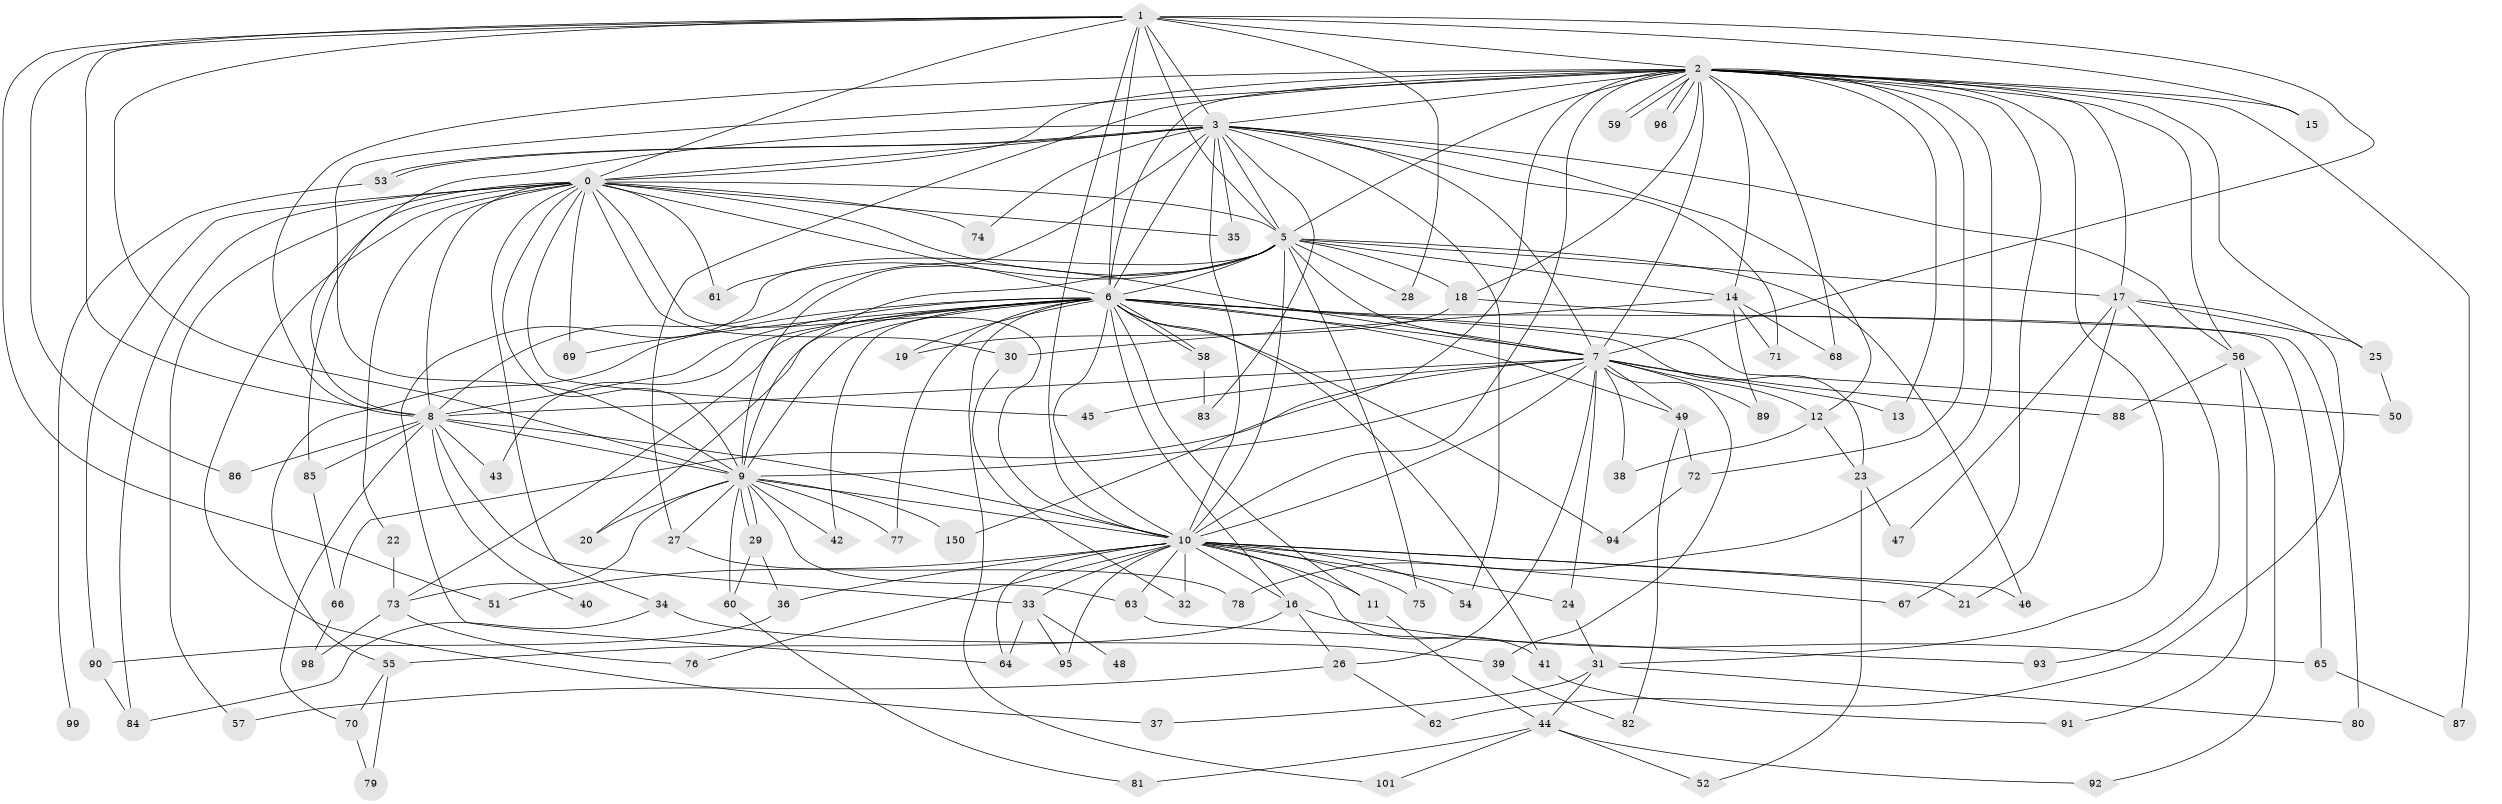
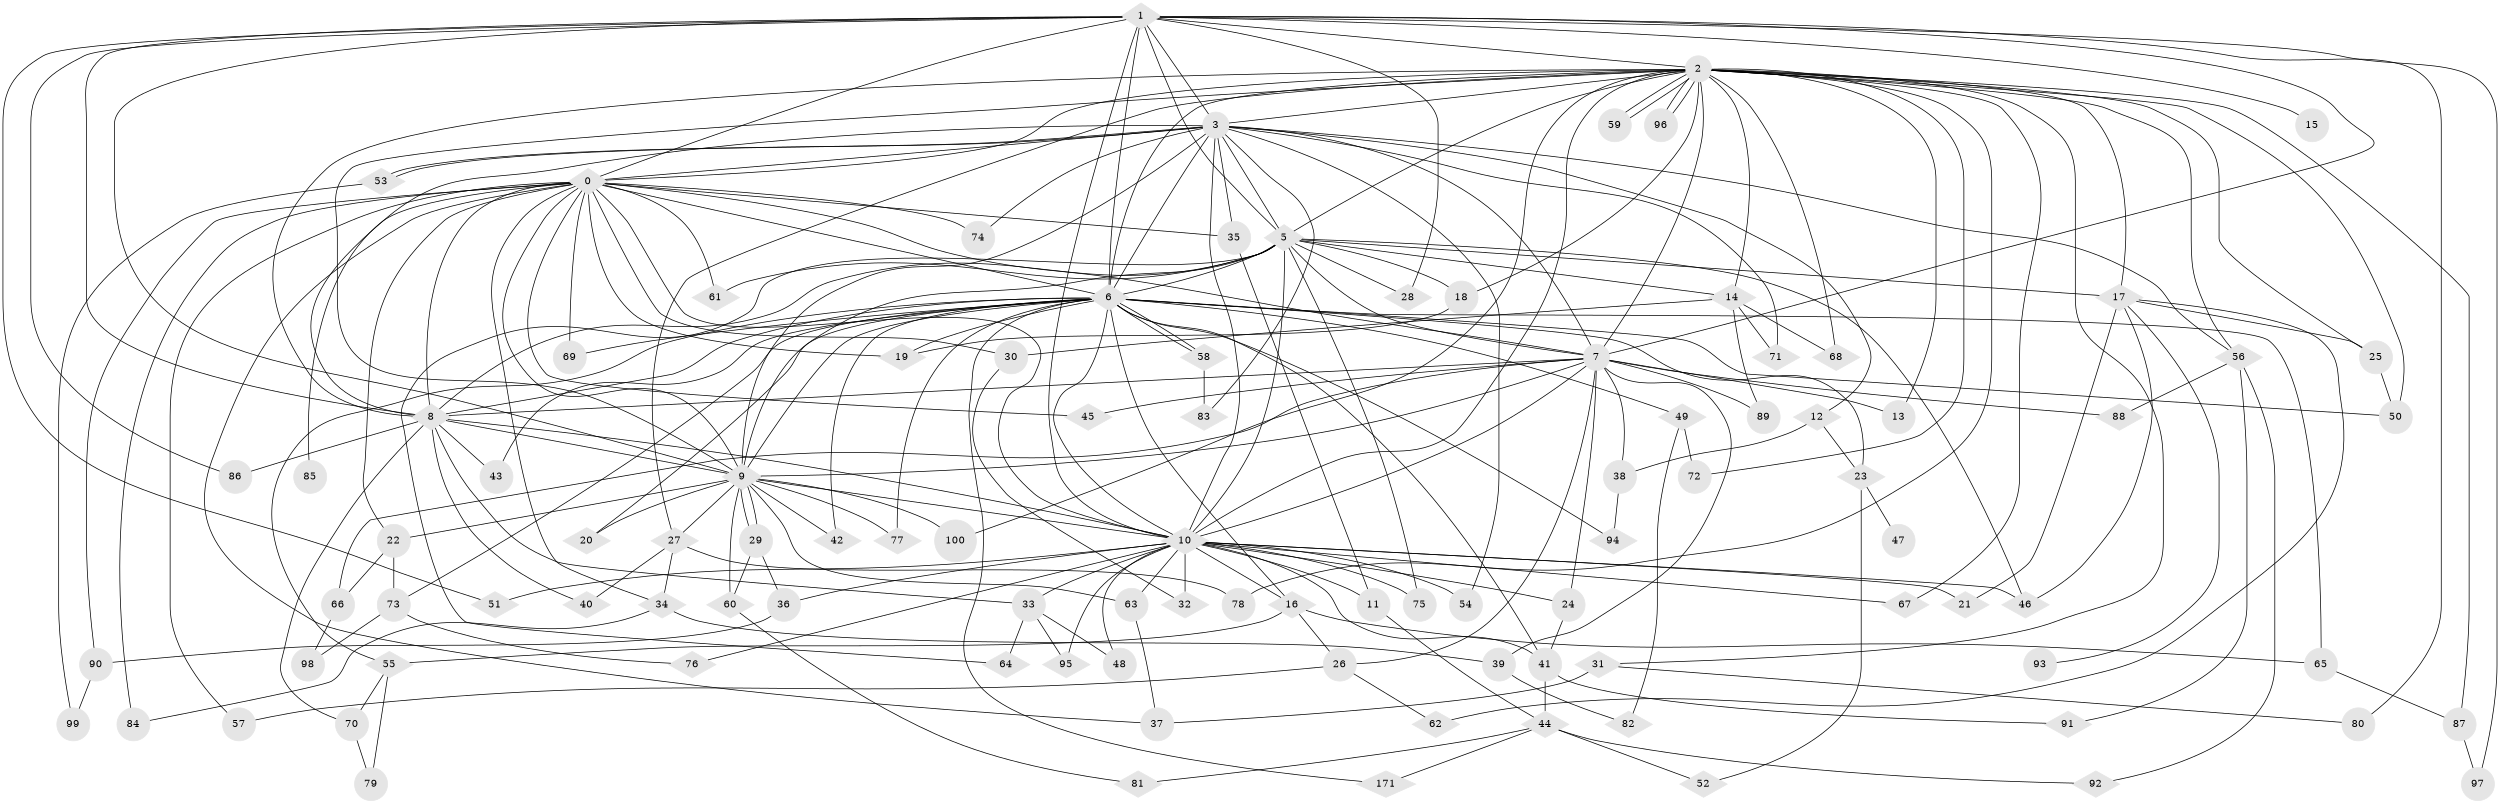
edge "2" -- "15": now "2" -- "50"
edge "0" -- "5": now "0" -- "19"
edge "6" -- "7": removed
edge "18" -- "80": now "1" -- "80"
edge "7" -- "12": removed
edge "7" -- "49": removed
edge "17" -- "47": now "17" -- "46"
edge "8" -- "85": removed
edge "6" -- "11": now "35" -- "11"
edge "72" -- "94": now "38" -- "94"
edge "85" -- "66": now "22" -- "66"
node "150": label "150" -> "100"
edge "10" -- "64": now "10" -- "48"
edge "27" -- "40": added
edge "27" -- "34": added
edge "9" -- "73": now "9" -- "22"
edge "24" -- "31": now "24" -- "41"
edge "63" -- "93": now "63" -- "37"
edge "90" -- "84": now "90" -- "99"
edge "31" -- "44": now "41" -- "44"
node "101": label "101" -> "171"
node "97": added
